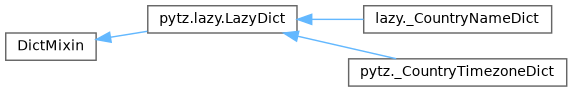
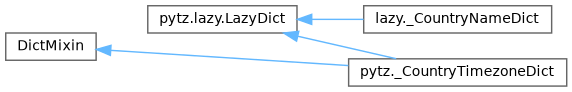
edge "pytz.lazy.LazyDict" -> "DictMixin": now "pytz._CountryTimezoneDict" -> "DictMixin"
